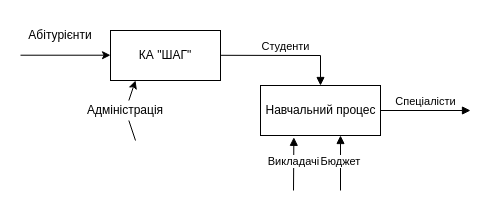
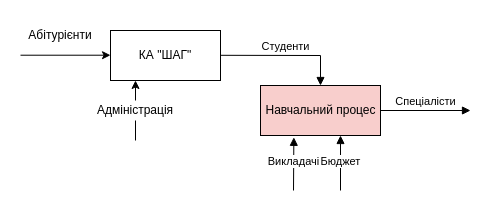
node "Адміністрація": moved (126, 111) -> (136, 111)
node "Навчальний процес": fillcolor #ffffff -> #f8cecc
